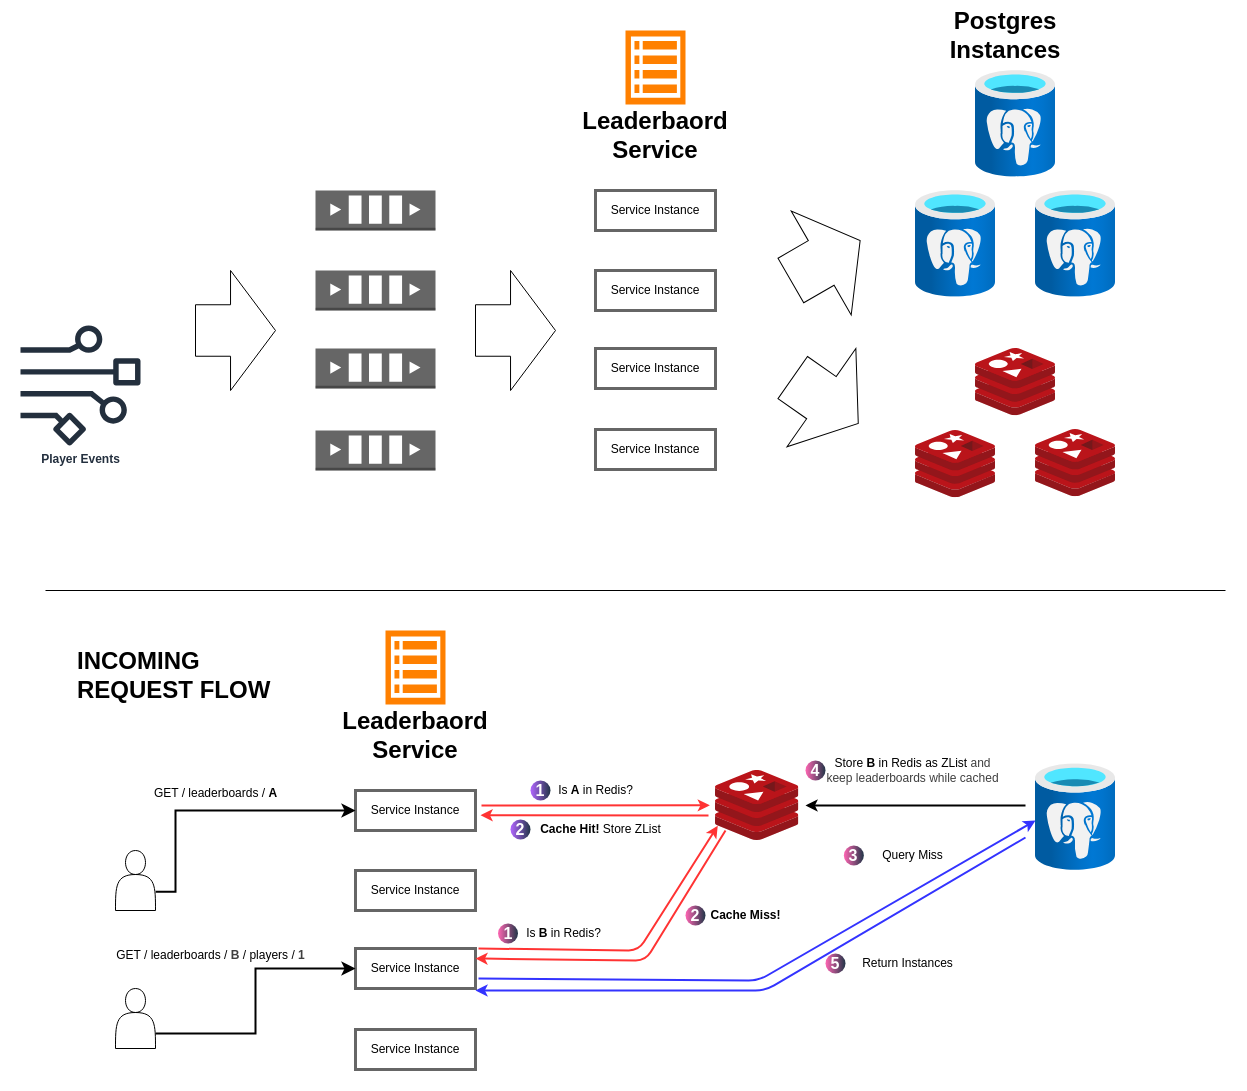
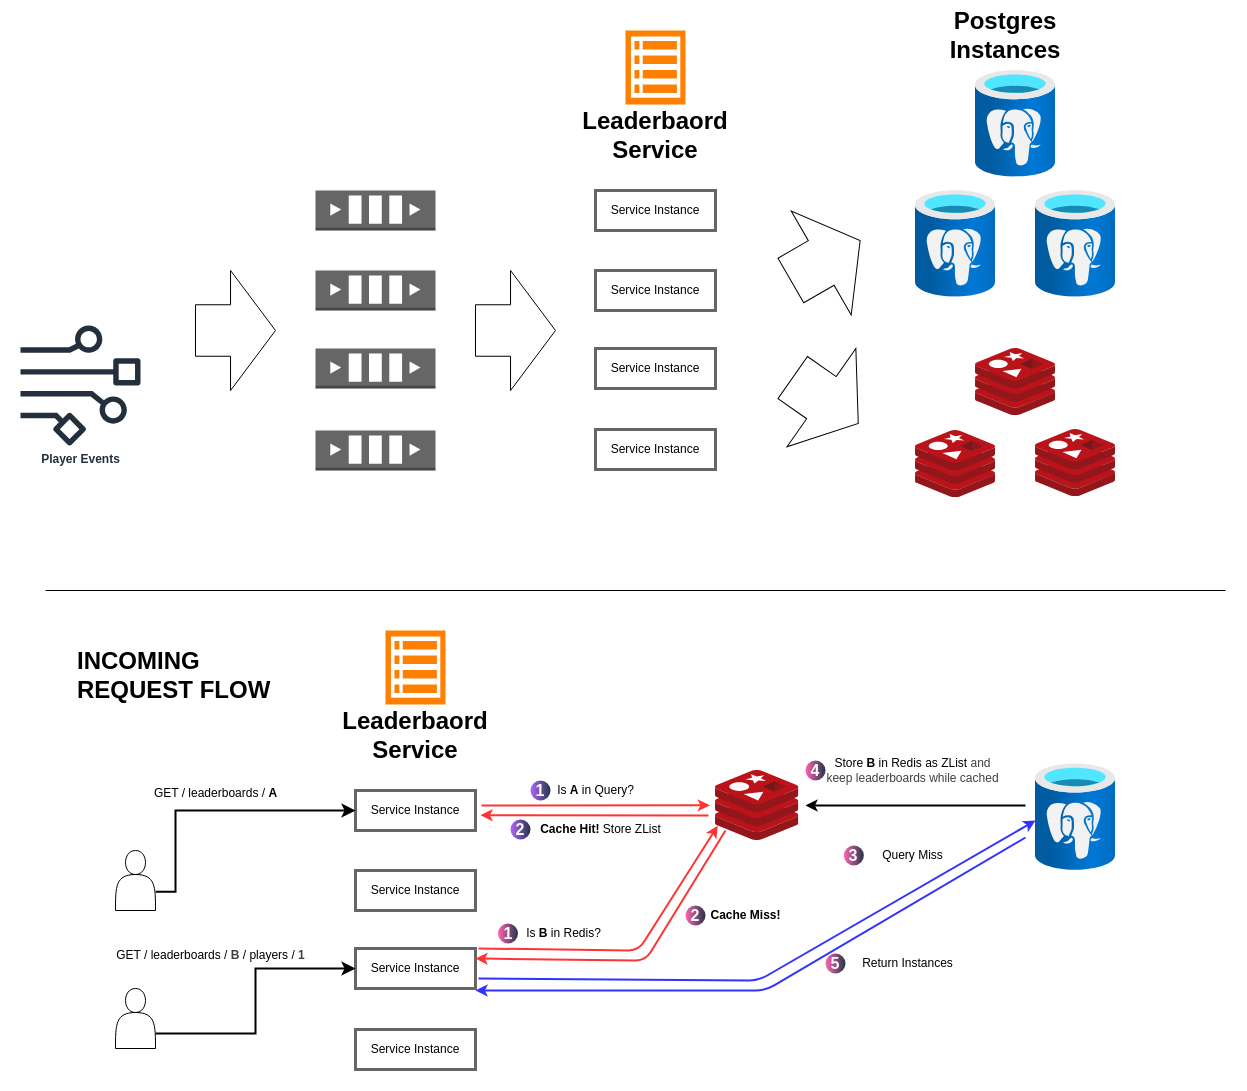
node "Is A in Redis?": label "Is A in Redis?" -> "Is A in Query?"
